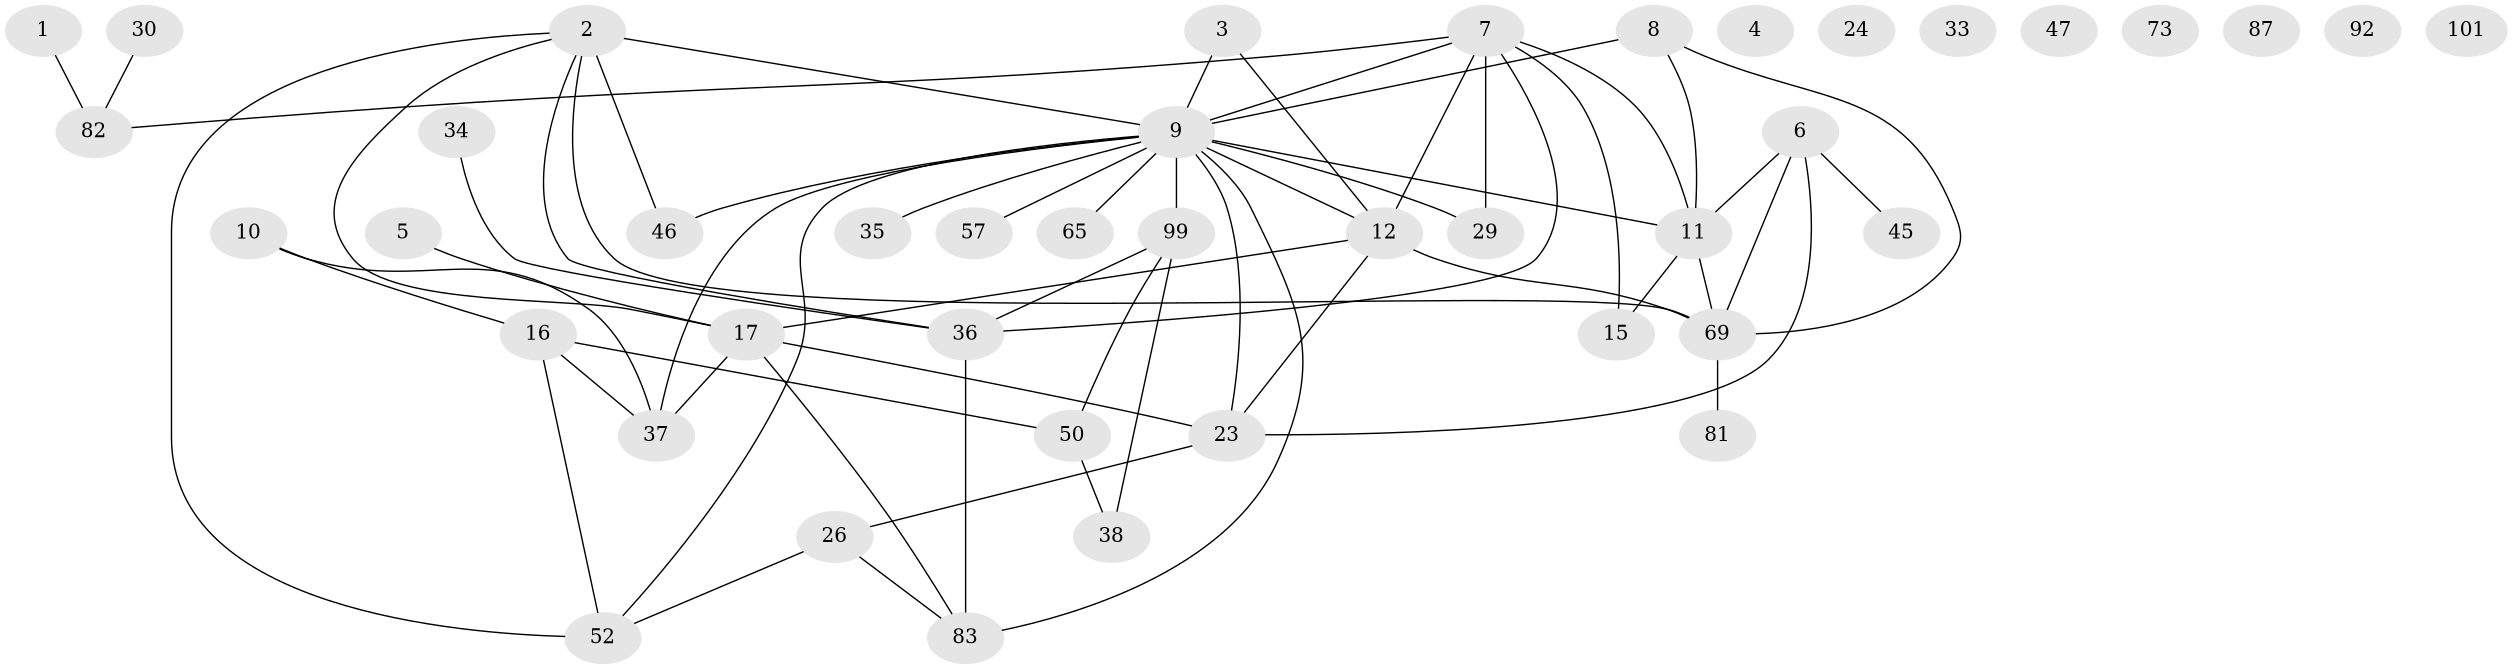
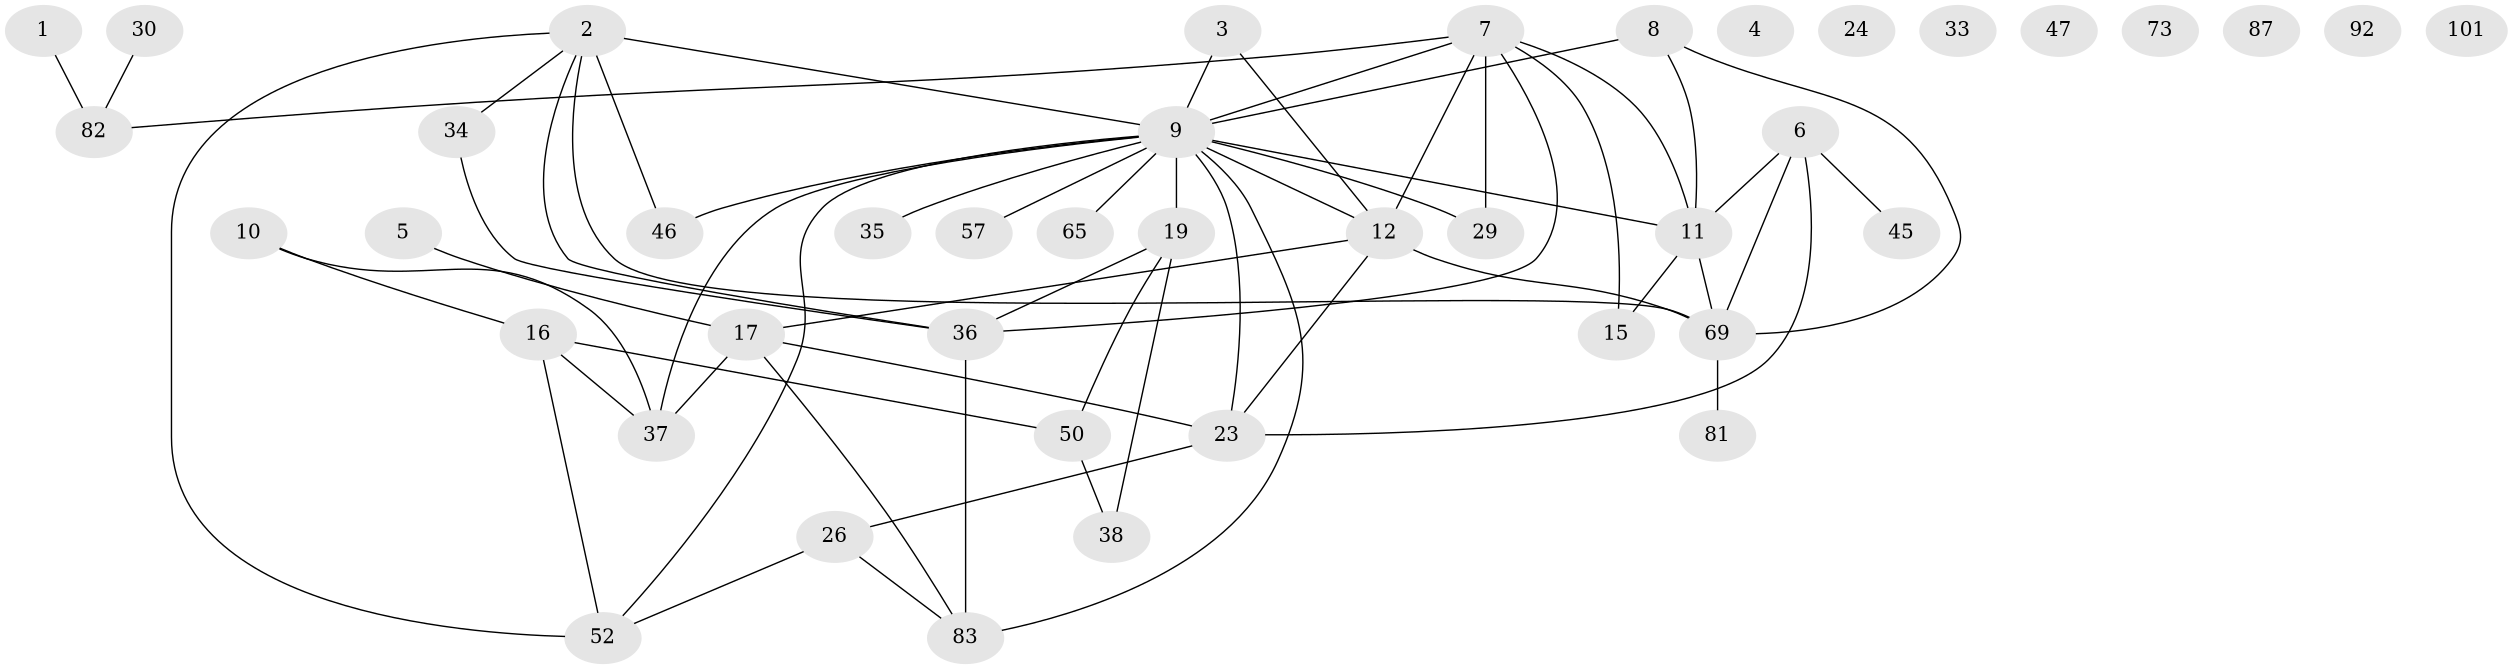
node "99": label "99" -> "19"
edge "2" -- "17": now "2" -- "34"
